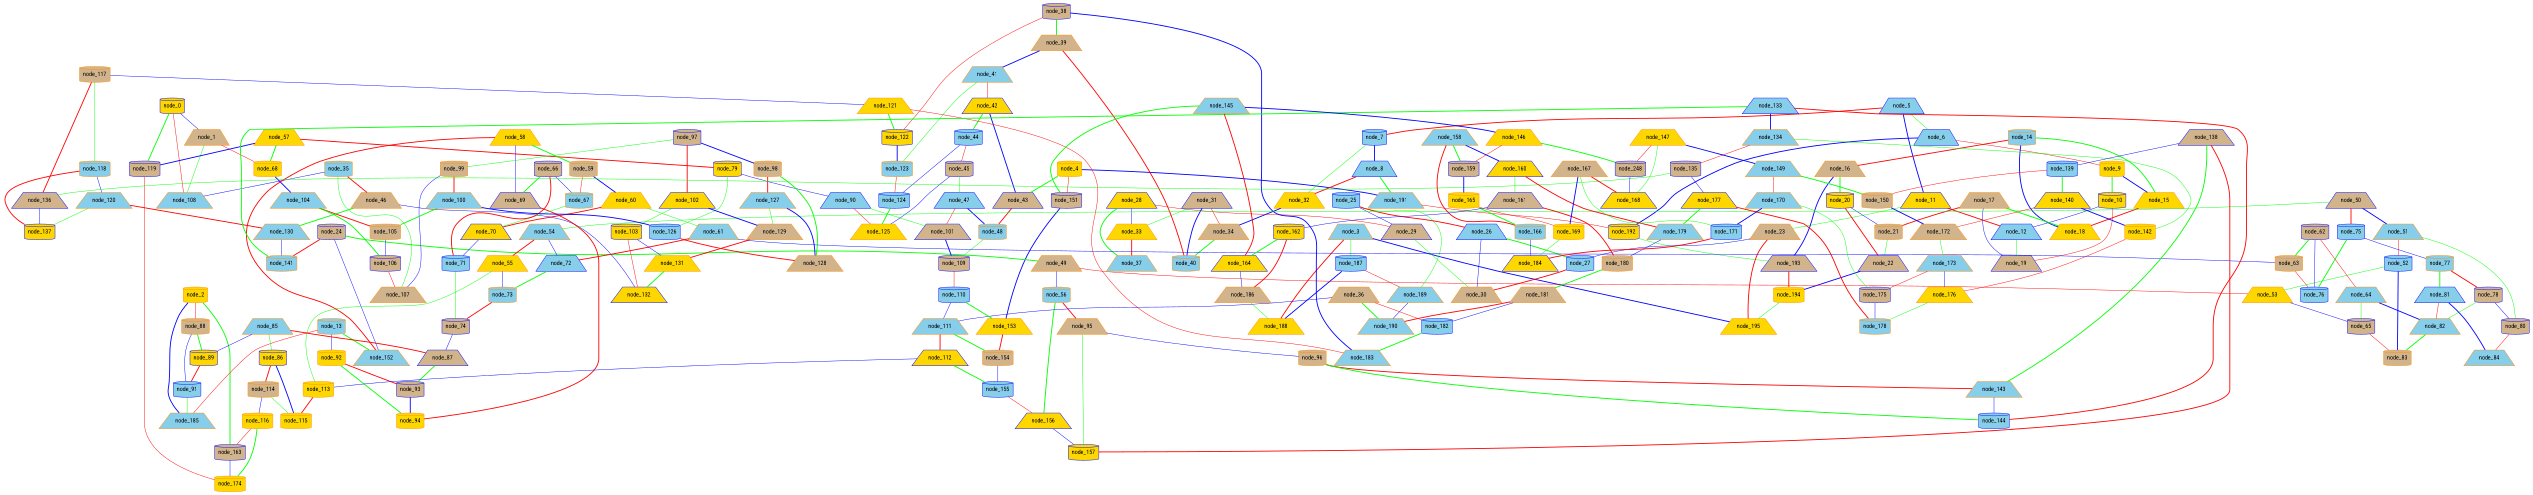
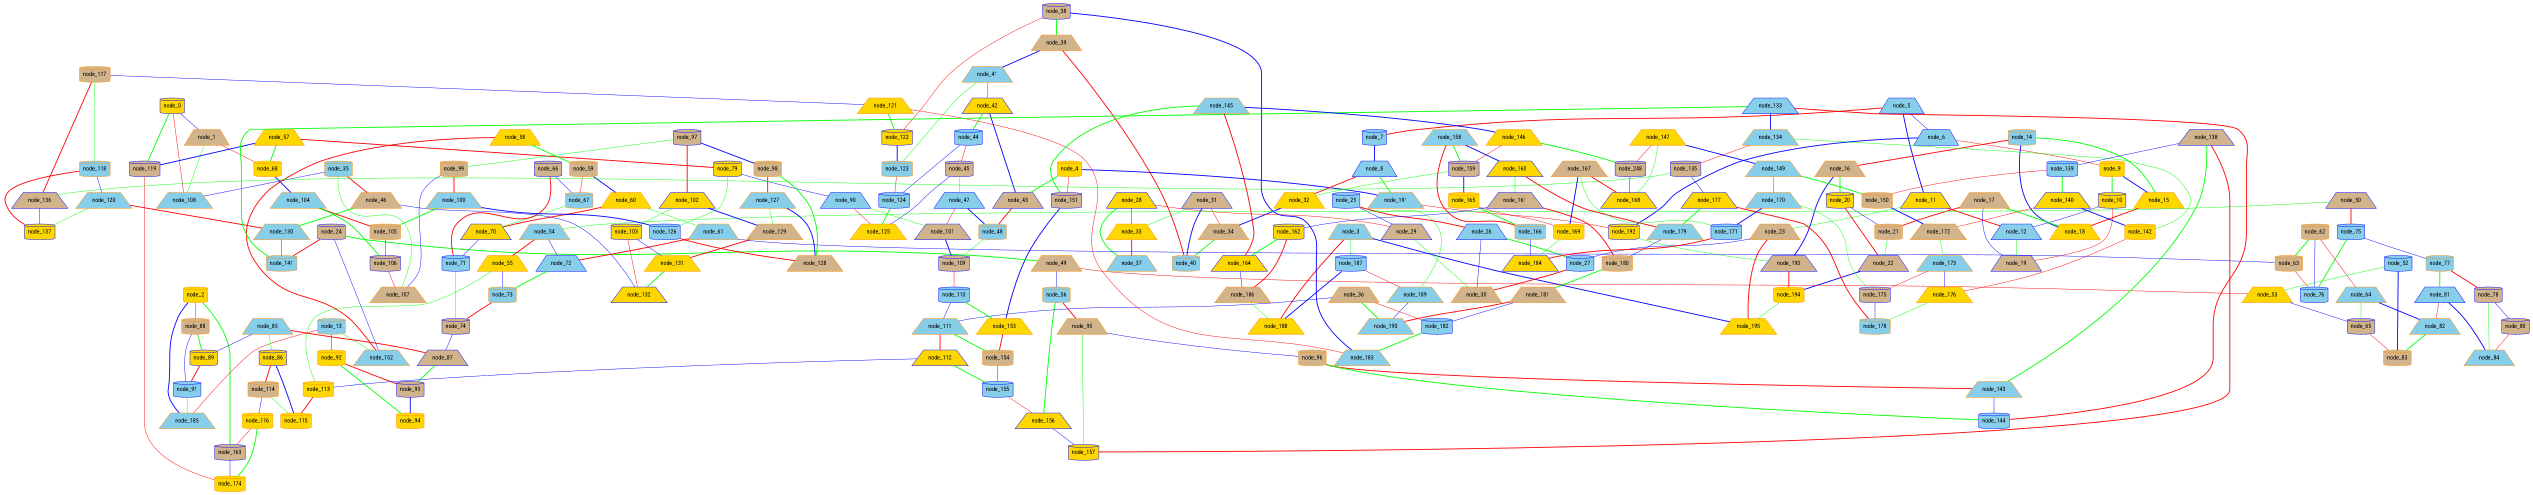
edge "node_5" -- "node_6": color green -> blue
edge "node_7" -- "node_32": now "node_159" -- "node_32"
node "node_69": removed
node "node_62": color blue -> darkorange
node "node_51": removed
edge "node_78" -- "node_82": now "node_78" -- "node_84"
edge "node_13" -- "node_152": style bold -> solid
